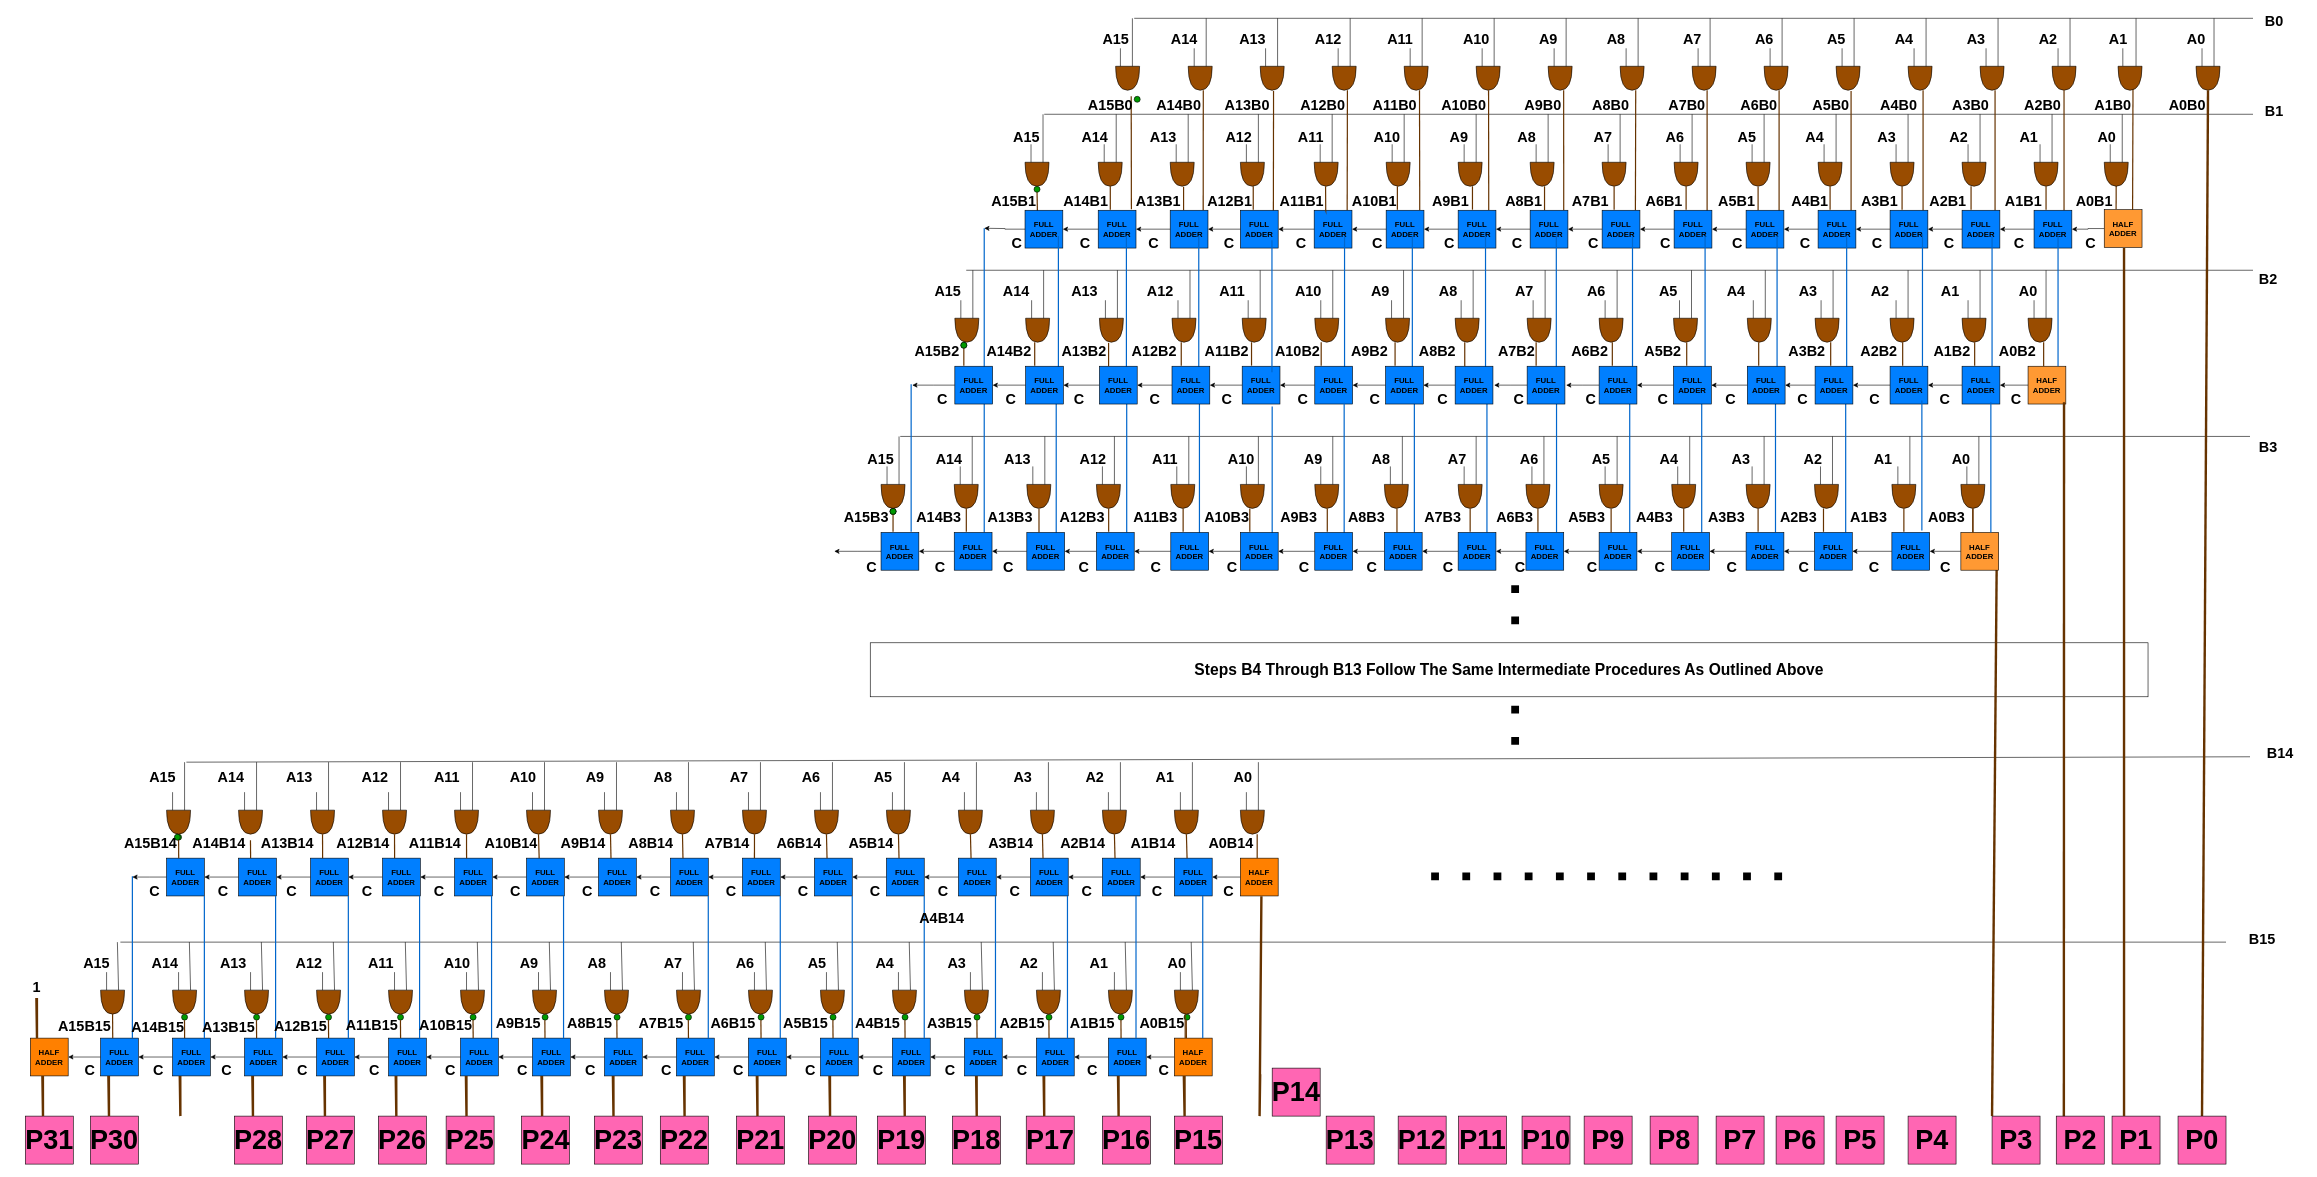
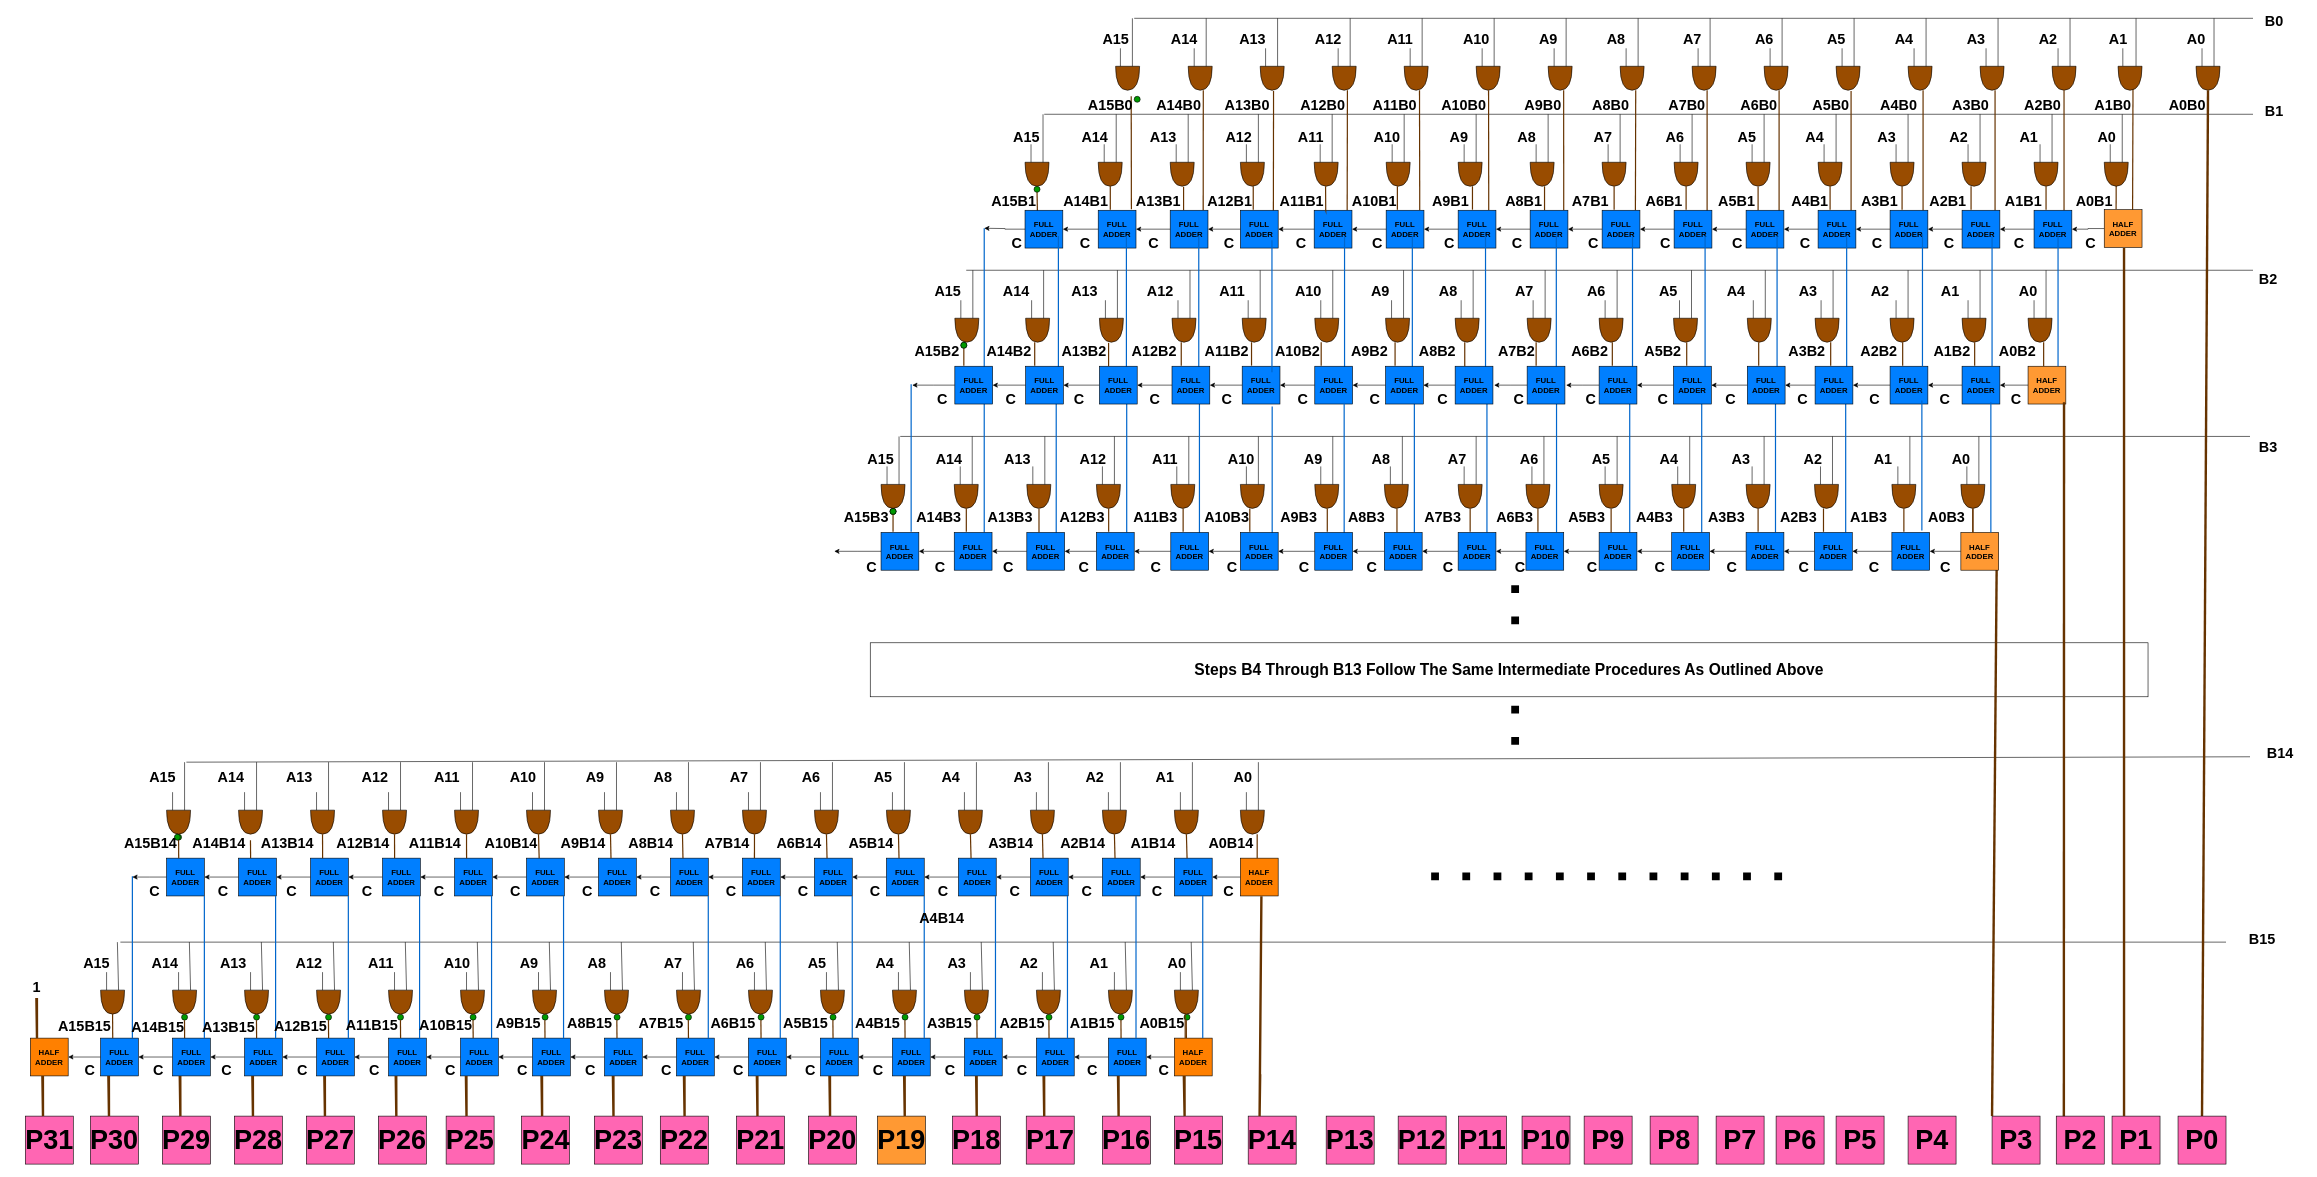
node "P14": moved (1296, 1092) -> (1272, 1140)
node "P29": added
node "P19": fillcolor #ff66b3 -> #ff9933
